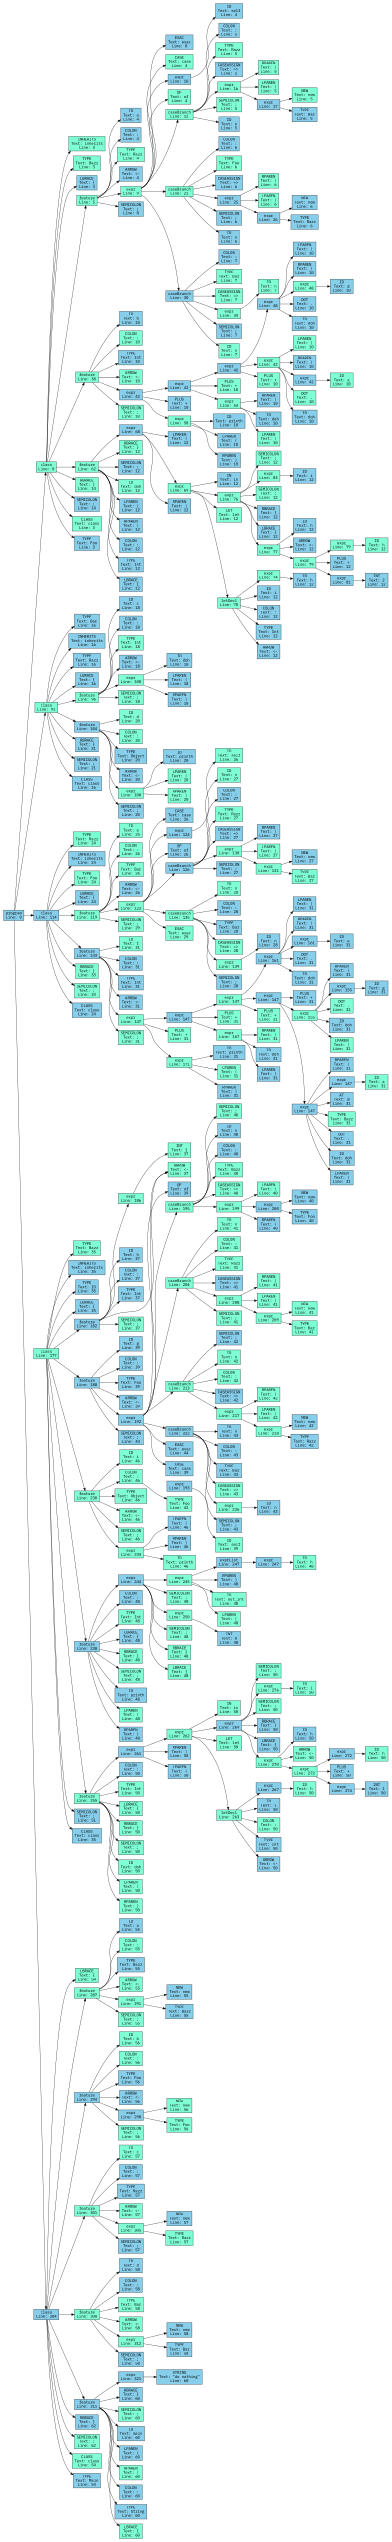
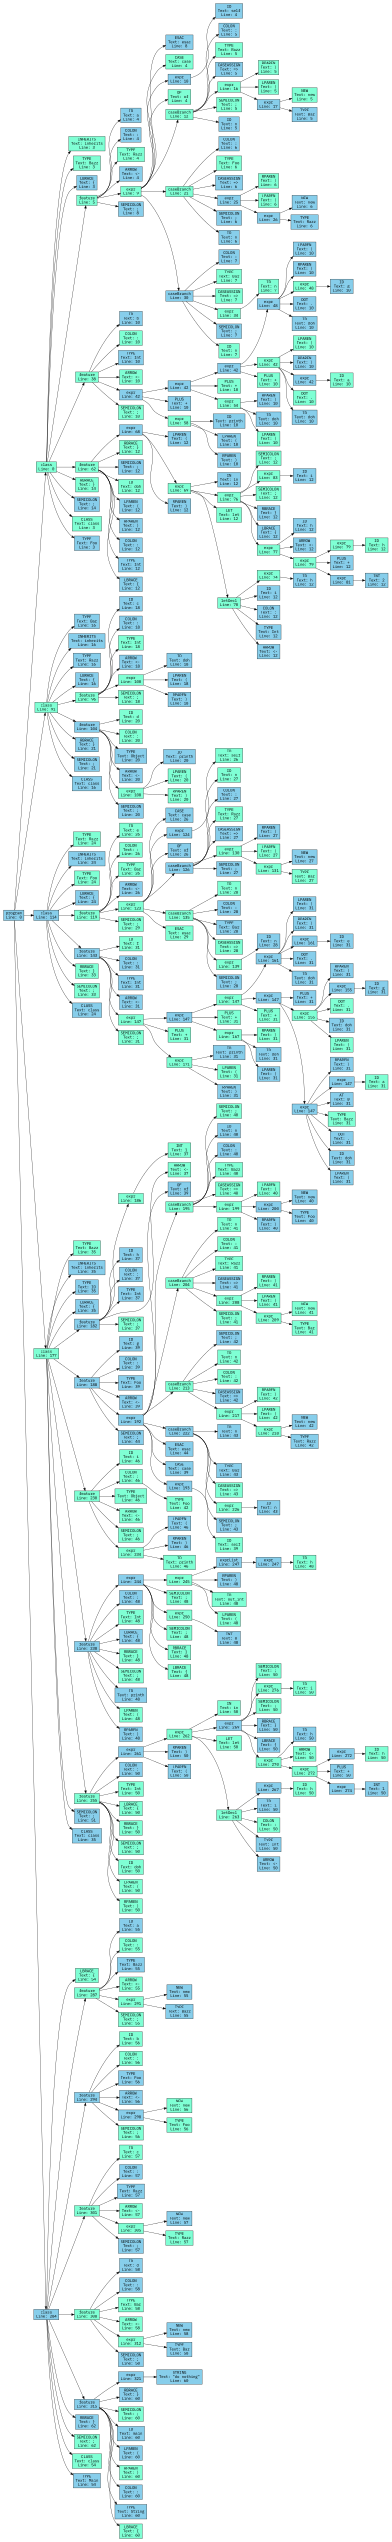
edge "program Line: 0" -> "class Line: 177": added
edge "expr Line: 192" -> "ARROW Text: <- Line: 37": now "expr Line: 192" -> "expr Line: 193"
node "COLON Text: : Line: 43": removed
